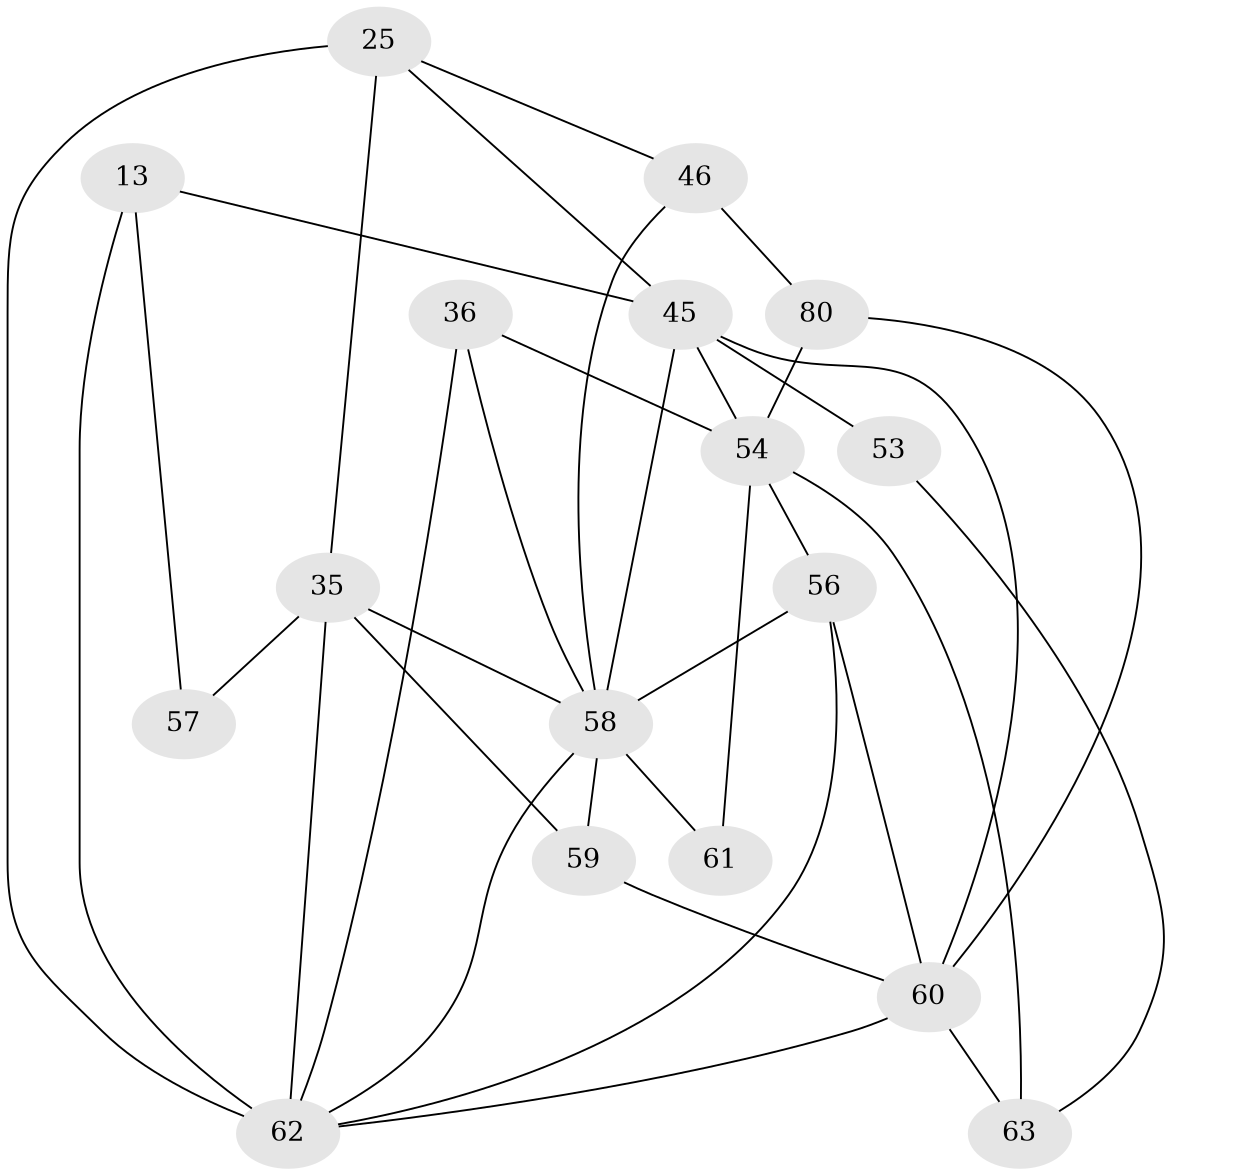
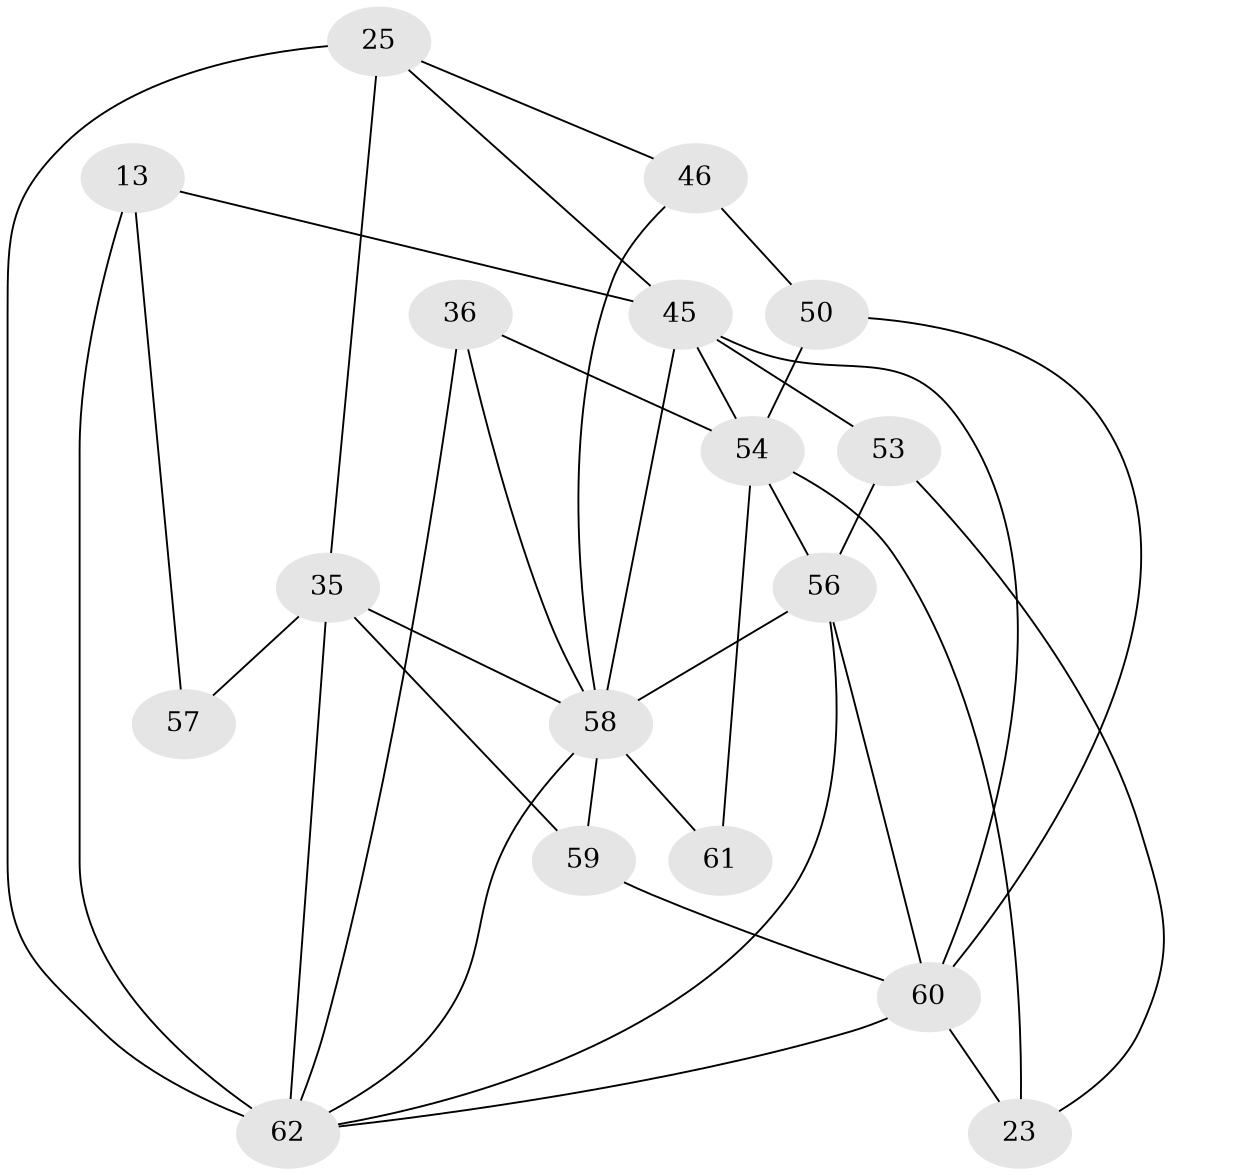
node "80": label "80" -> "50"
edge "53" -- "56": added
node "63": label "63" -> "23"
